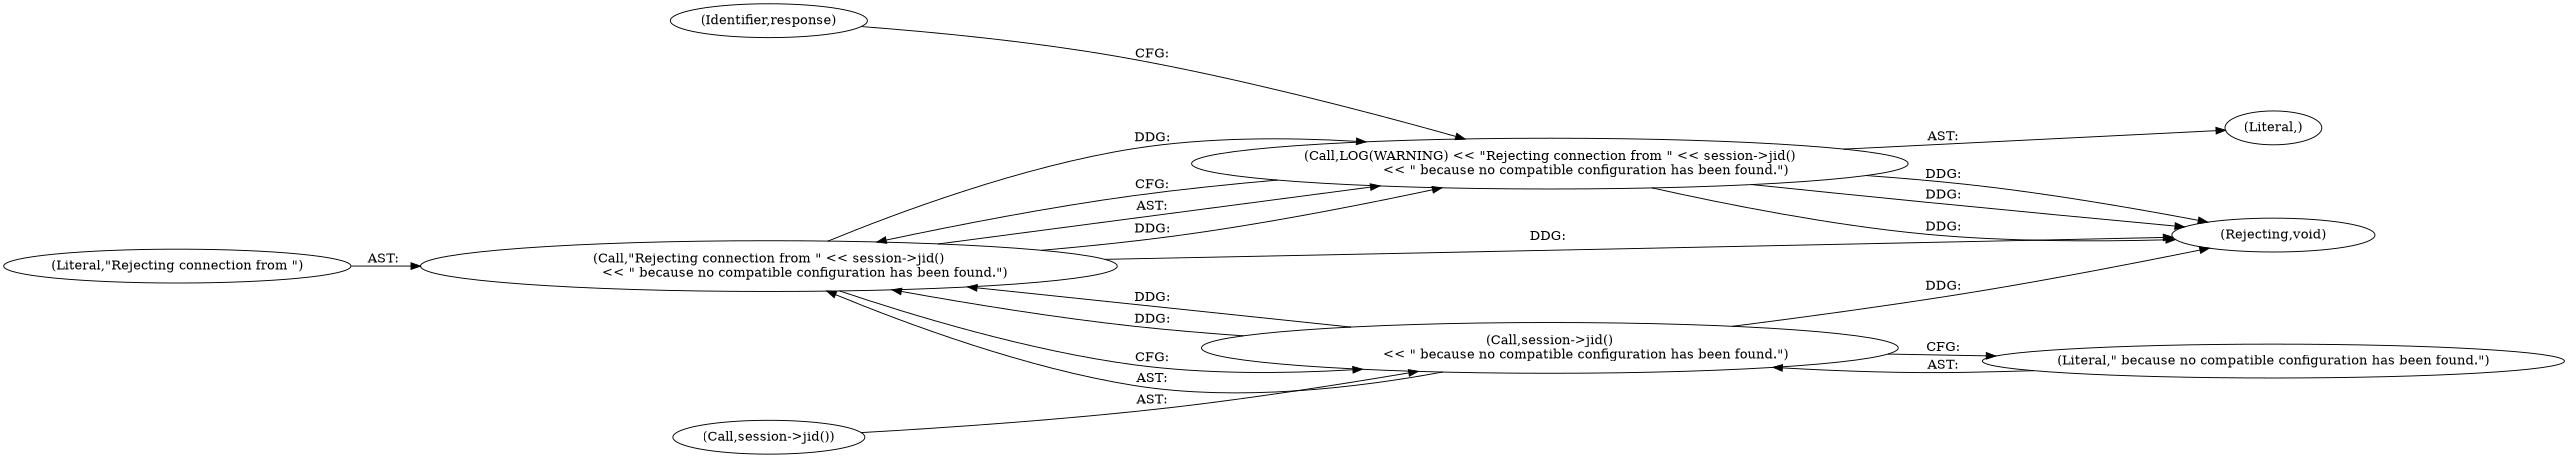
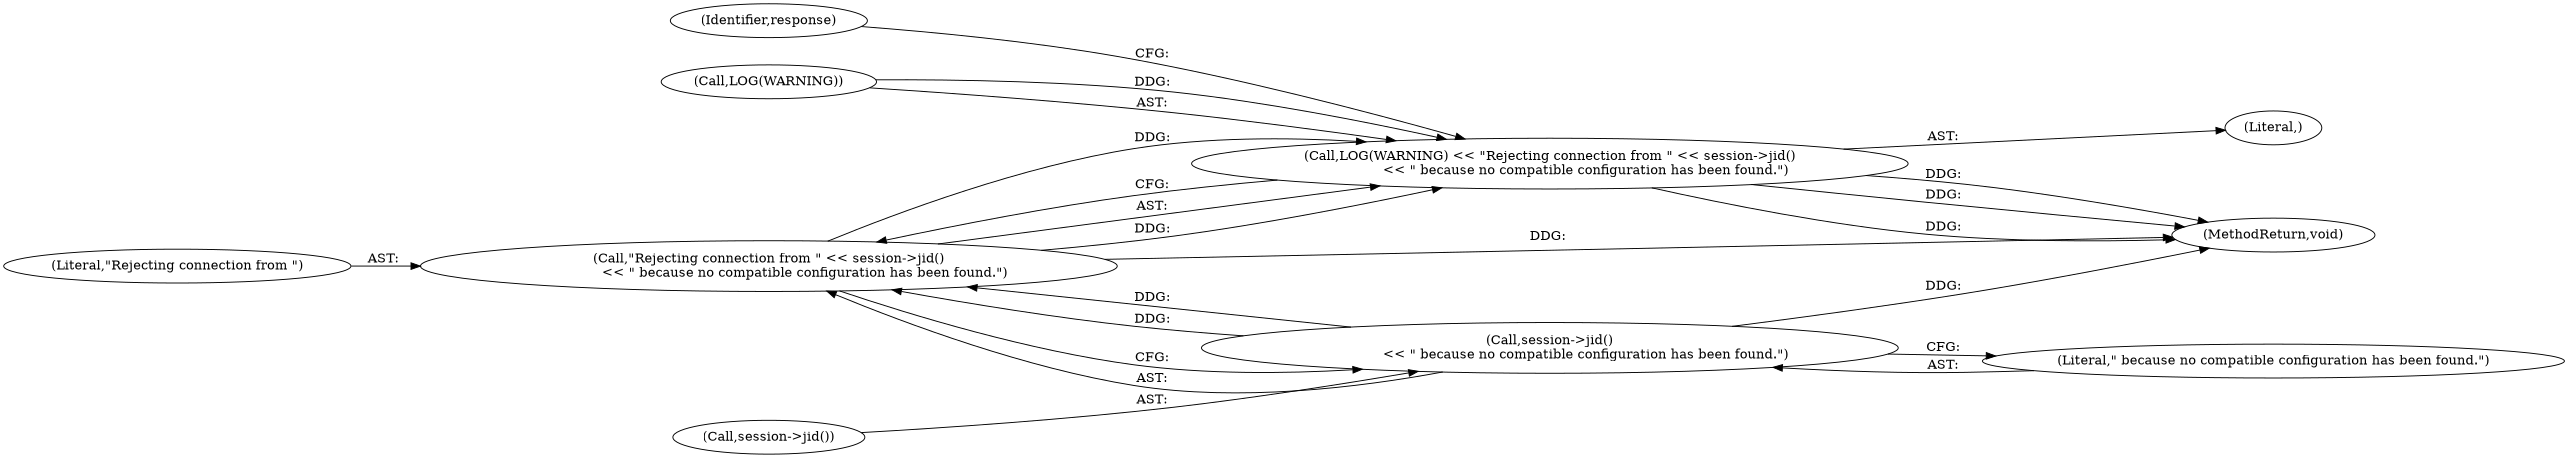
node "(Call,LOG(WARNING))": added
node "(Rejecting,void)": label "(Rejecting,void)" -> "(MethodReturn,void)"
